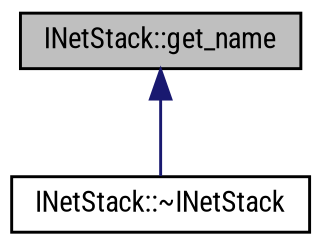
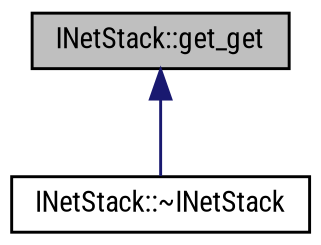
node "INetStack::get_name": label "INetStack::get_name" -> "INetStack::get_get"
